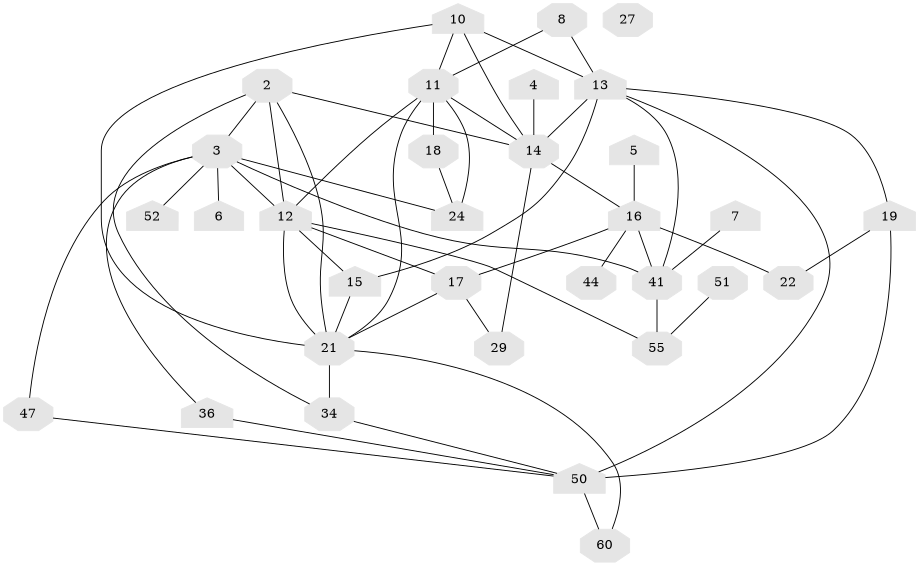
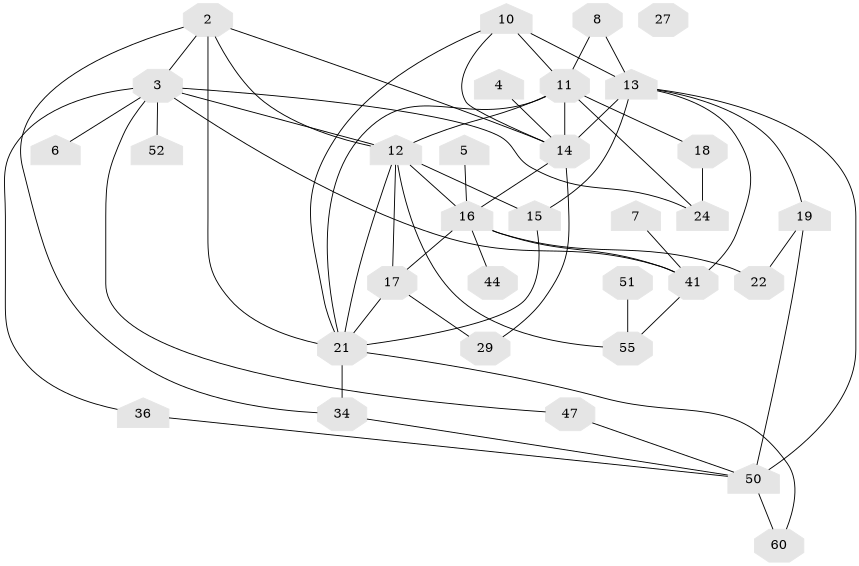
edge "12" -- "16": added
